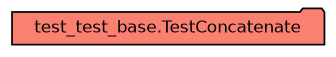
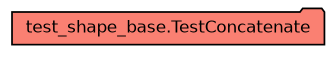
node "test_test_base.TestConcatenate": label "test_test_base.TestConcatenate" -> "test_shape_base.TestConcatenate"
